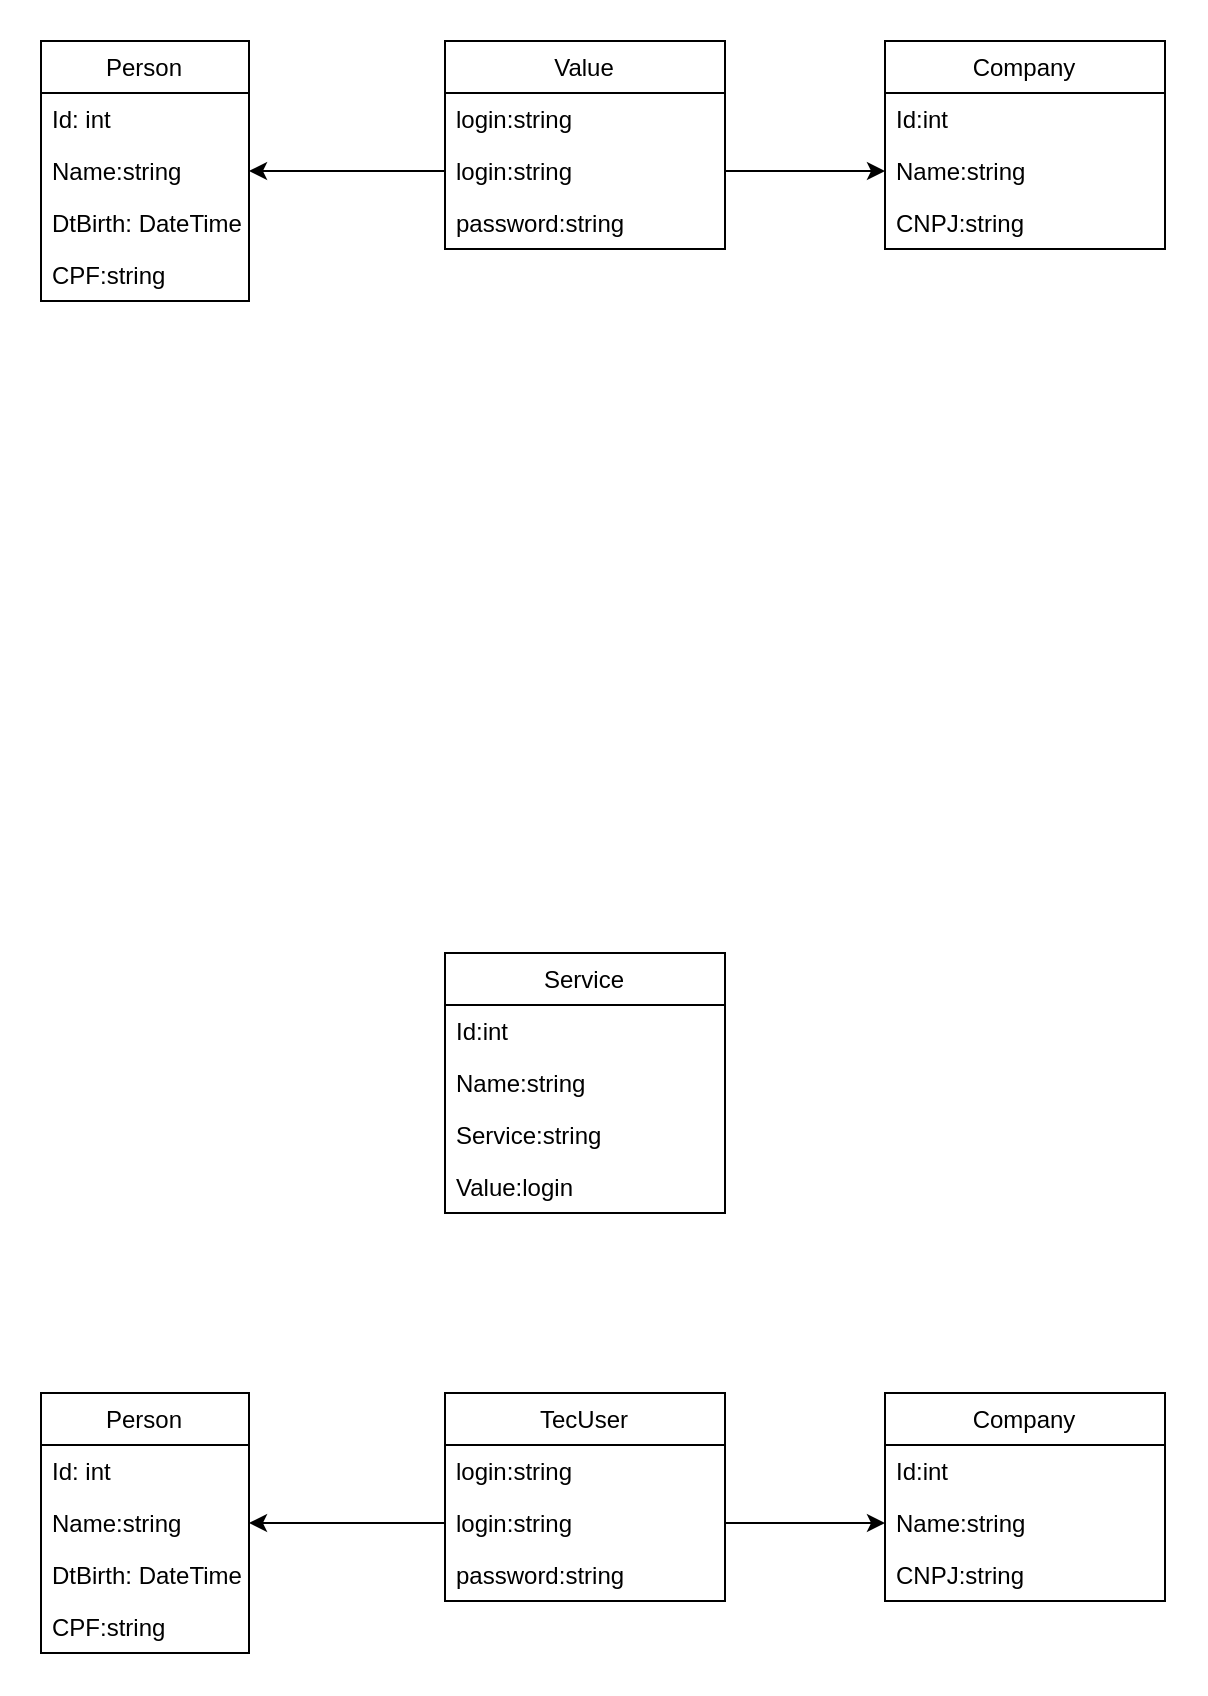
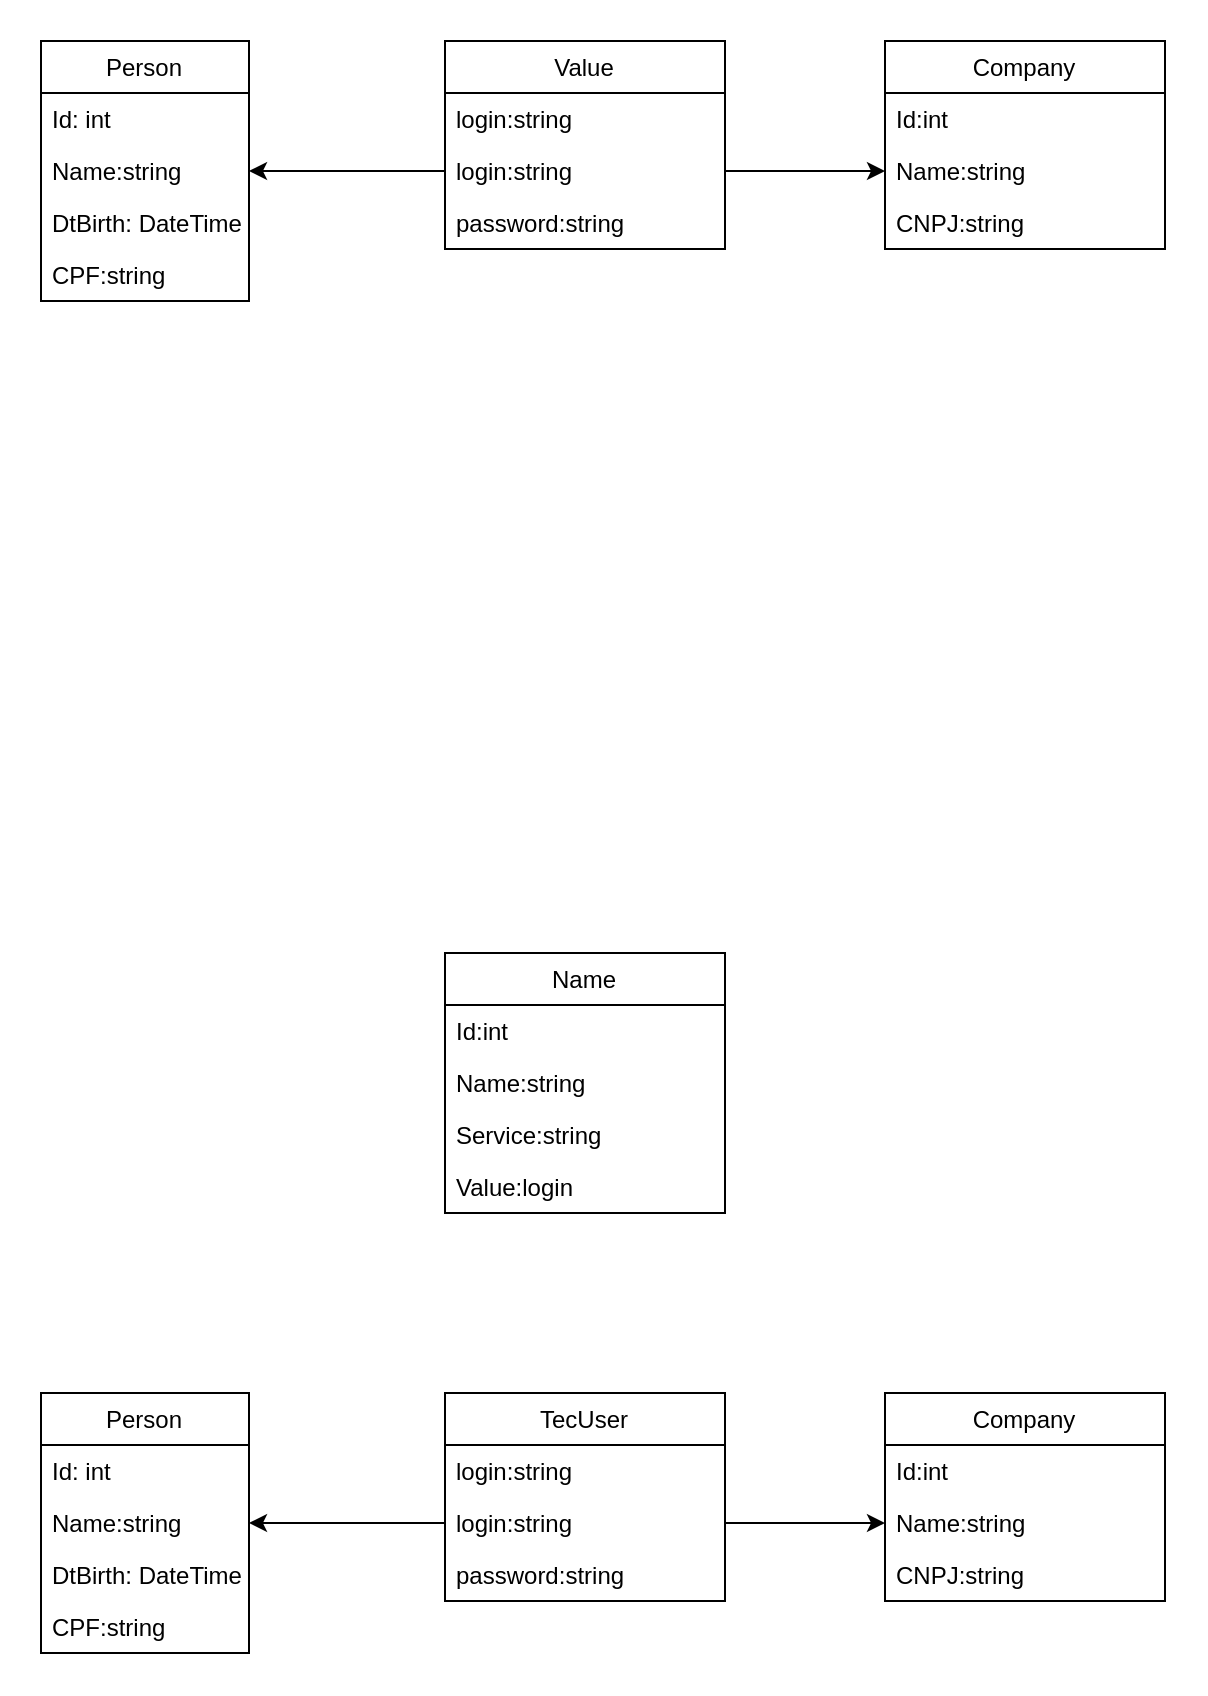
node "Service": label "Service" -> "Name"
